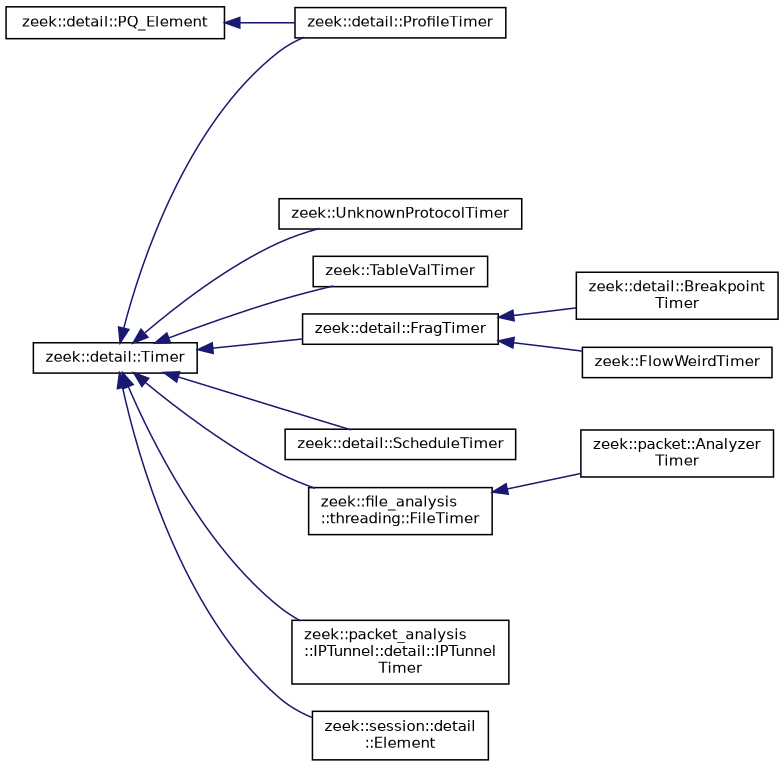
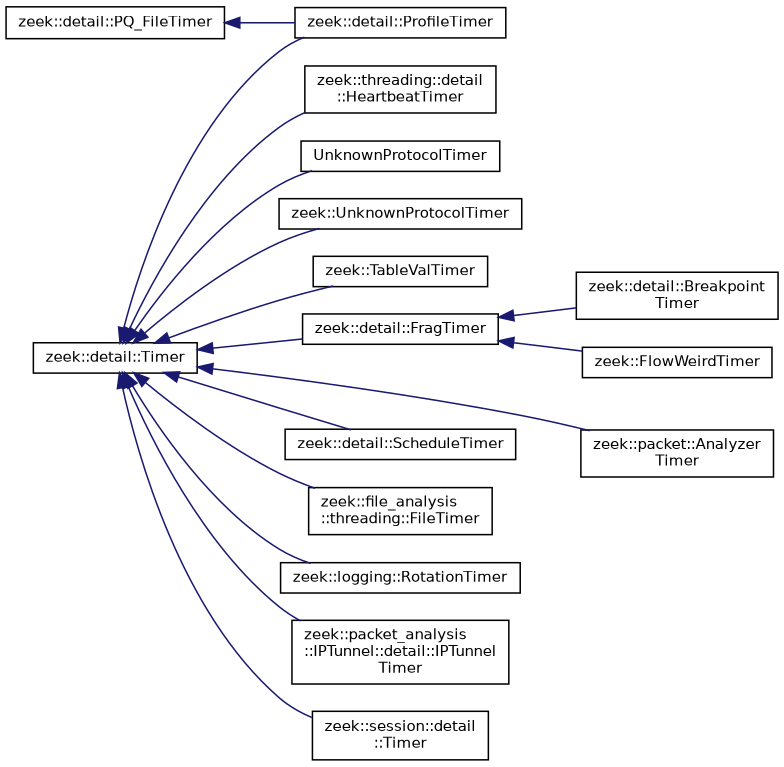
node "zeek::detail::PQ_Element": label "zeek::detail::PQ_Element" -> "zeek::detail::PQ_FileTimer"
node "zeek::threading::detail ::HeartbeatTimer": added
node "UnknownProtocolTimer": added
edge "zeek::packet::Analyzer Timer" -> "zeek::file_analysis ::threading::FileTimer": now "zeek::packet::Analyzer Timer" -> "zeek::detail::Timer"
node "zeek::logging::RotationTimer": added
node "zeek::session::detail ::Element": label "zeek::session::detail ::Element" -> "zeek::session::detail ::Timer"
